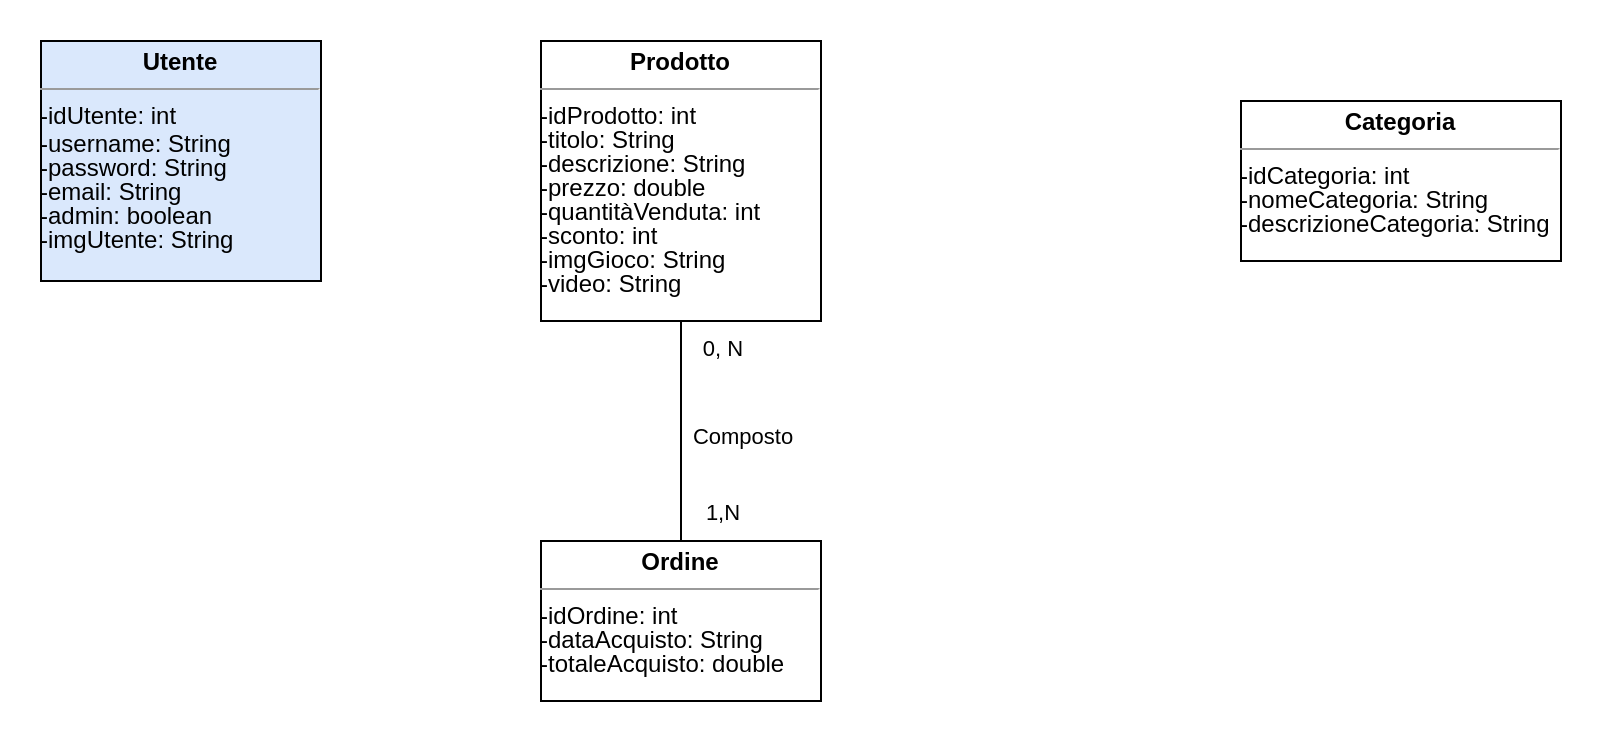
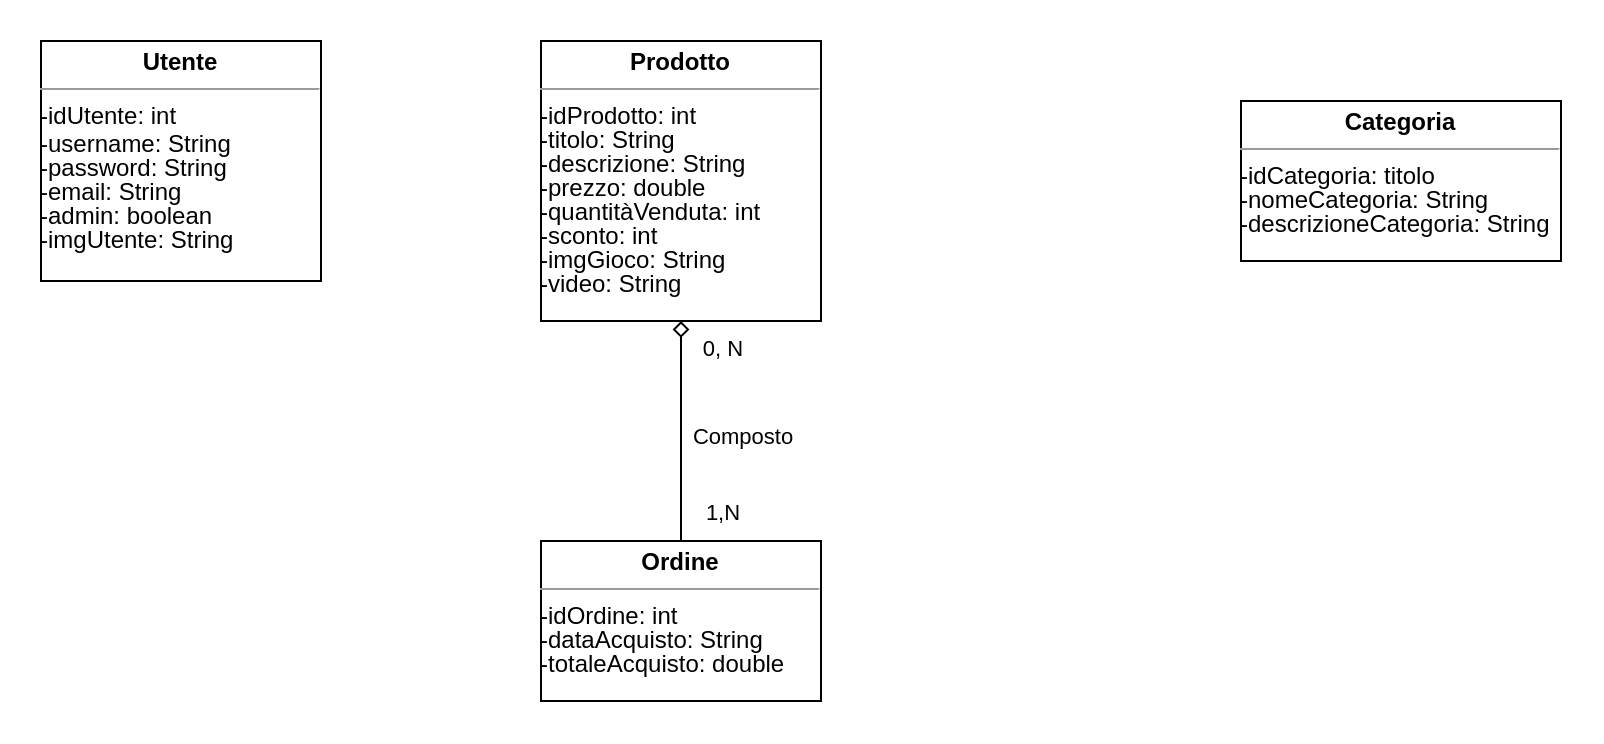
node "Categoria -idCategoria: int -nomeCategoria: String -descrizioneCategoria: String": label "Categoria -idCategoria: int -nomeCategoria: String -descrizioneCategoria: String" -> "Categoria -idCategoria: titolo -nomeCategoria: String -descrizioneCategoria: String"
node "Utente -idUtente: int -username: String -password: String -email: String -admin: boolean -imgUtente: String": fillcolor #dae8fc -> #ffffff
edge "Prodotto -idProdotto: int -titolo: String -descrizione: String -prezzo: double -quantitàVenduta: int -sconto: int -imgGioco: String -video: String" -- "Ordine -idOrdine: int -dataAcquisto: String -totaleAcquisto: double": arrowhead none -> diamond
